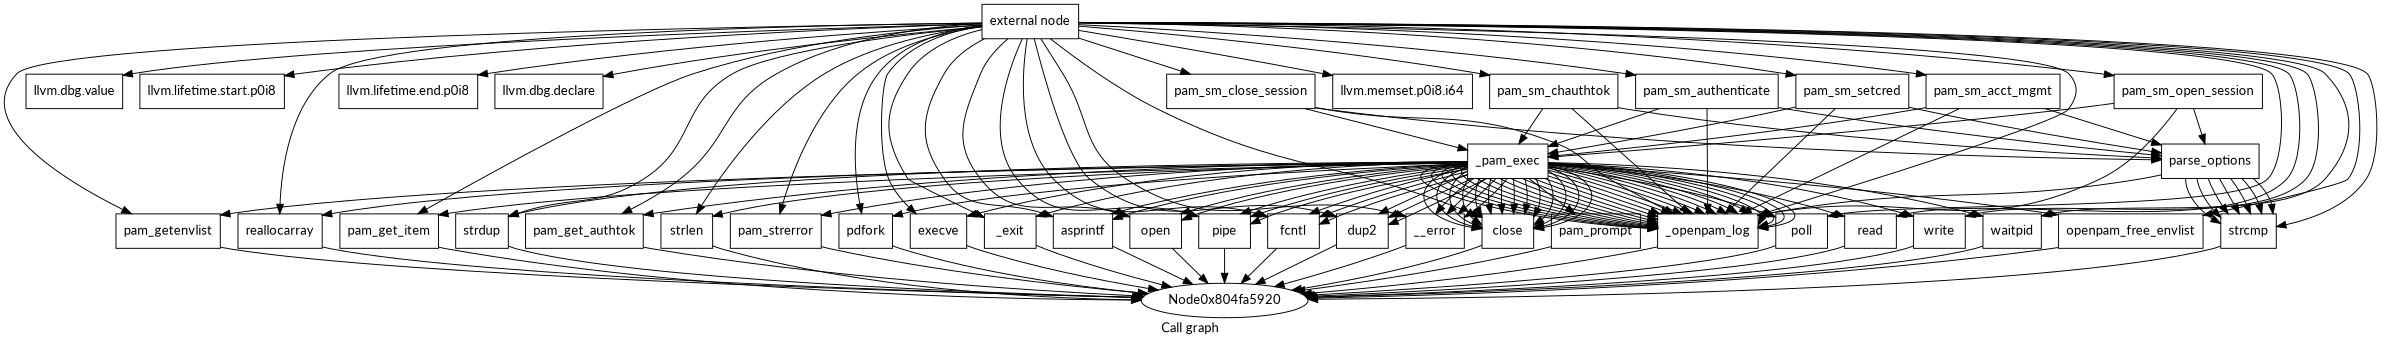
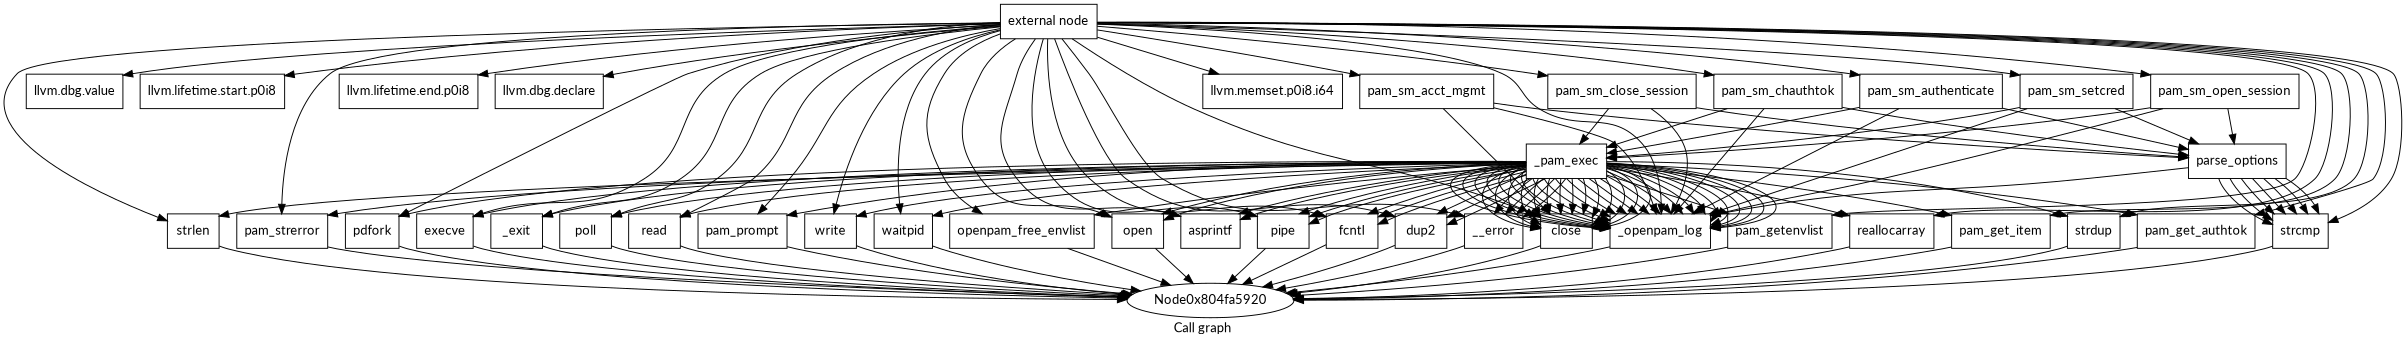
edge "external node" -> "pam_prompt": added
edge "pam_sm_acct_mgmt" -> "_pam_exec": now "pam_sm_acct_mgmt" -> "close"
edge "asprintf" -> "Node0x804fa5920": removed
